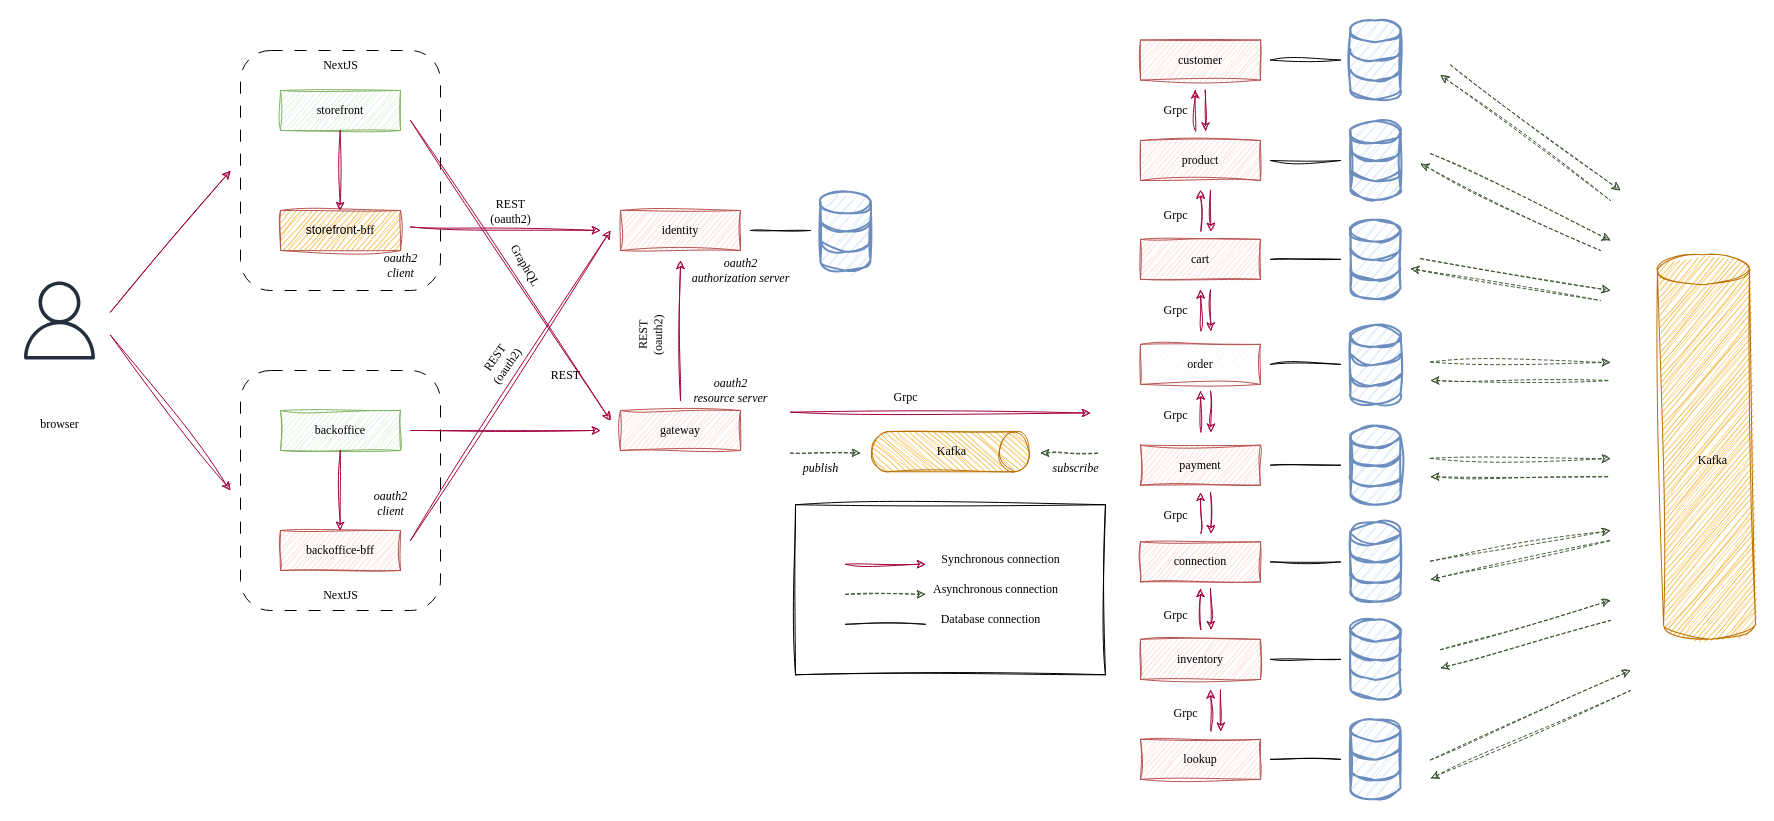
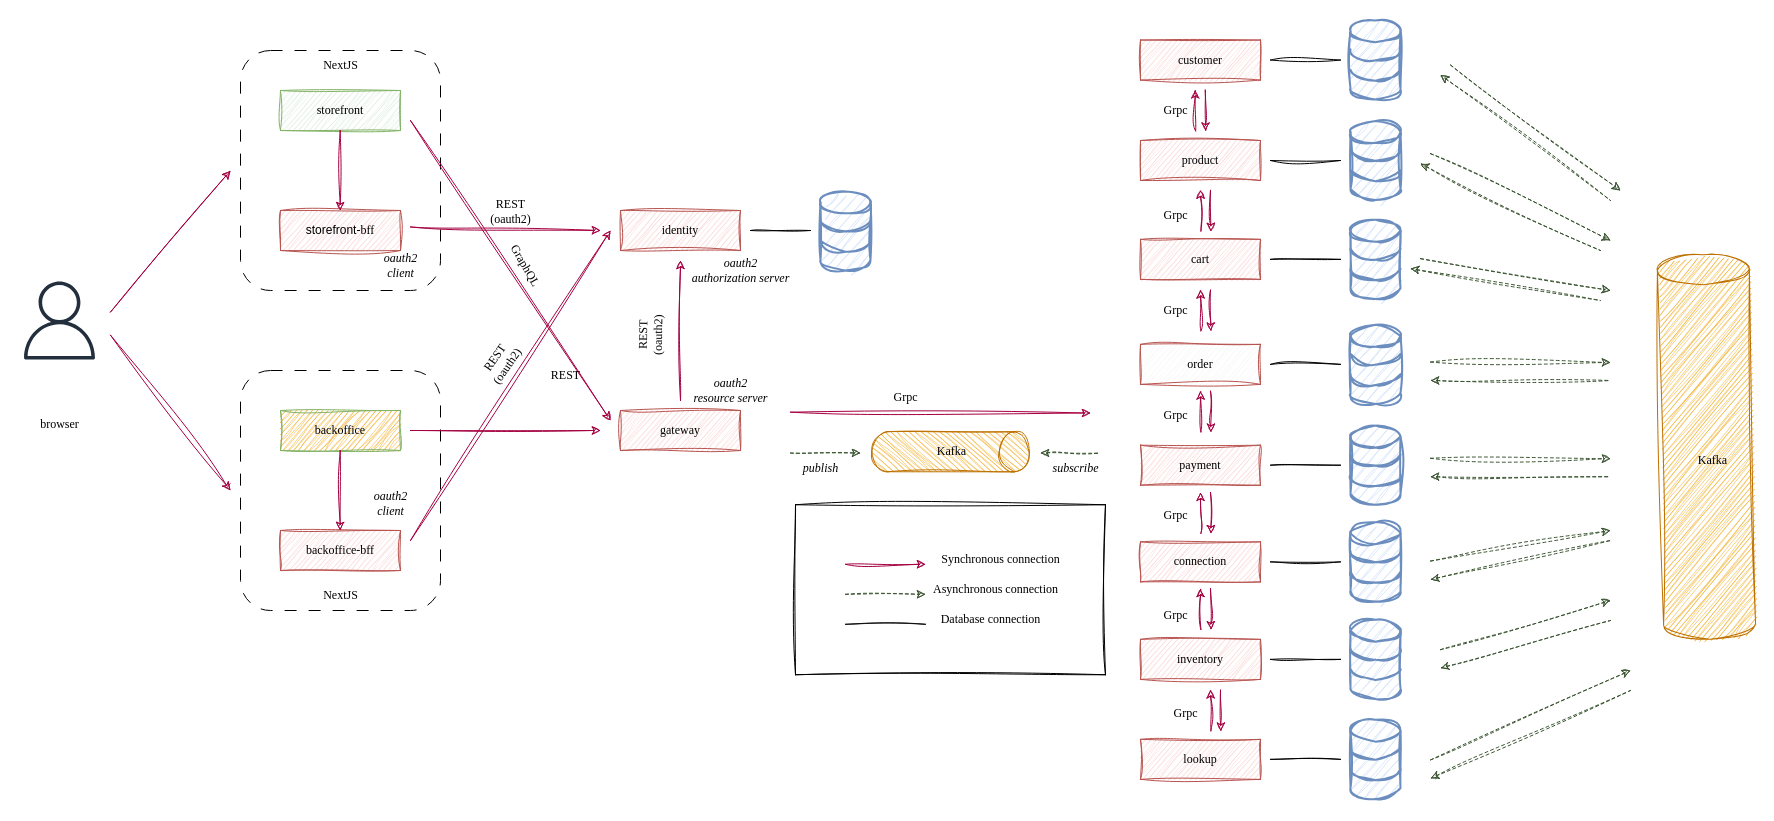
node "storefront-bff": fillcolor #f0a30a -> #f8cecc
node "backoffice": fillcolor #d5e8d4 -> #f0a30a
